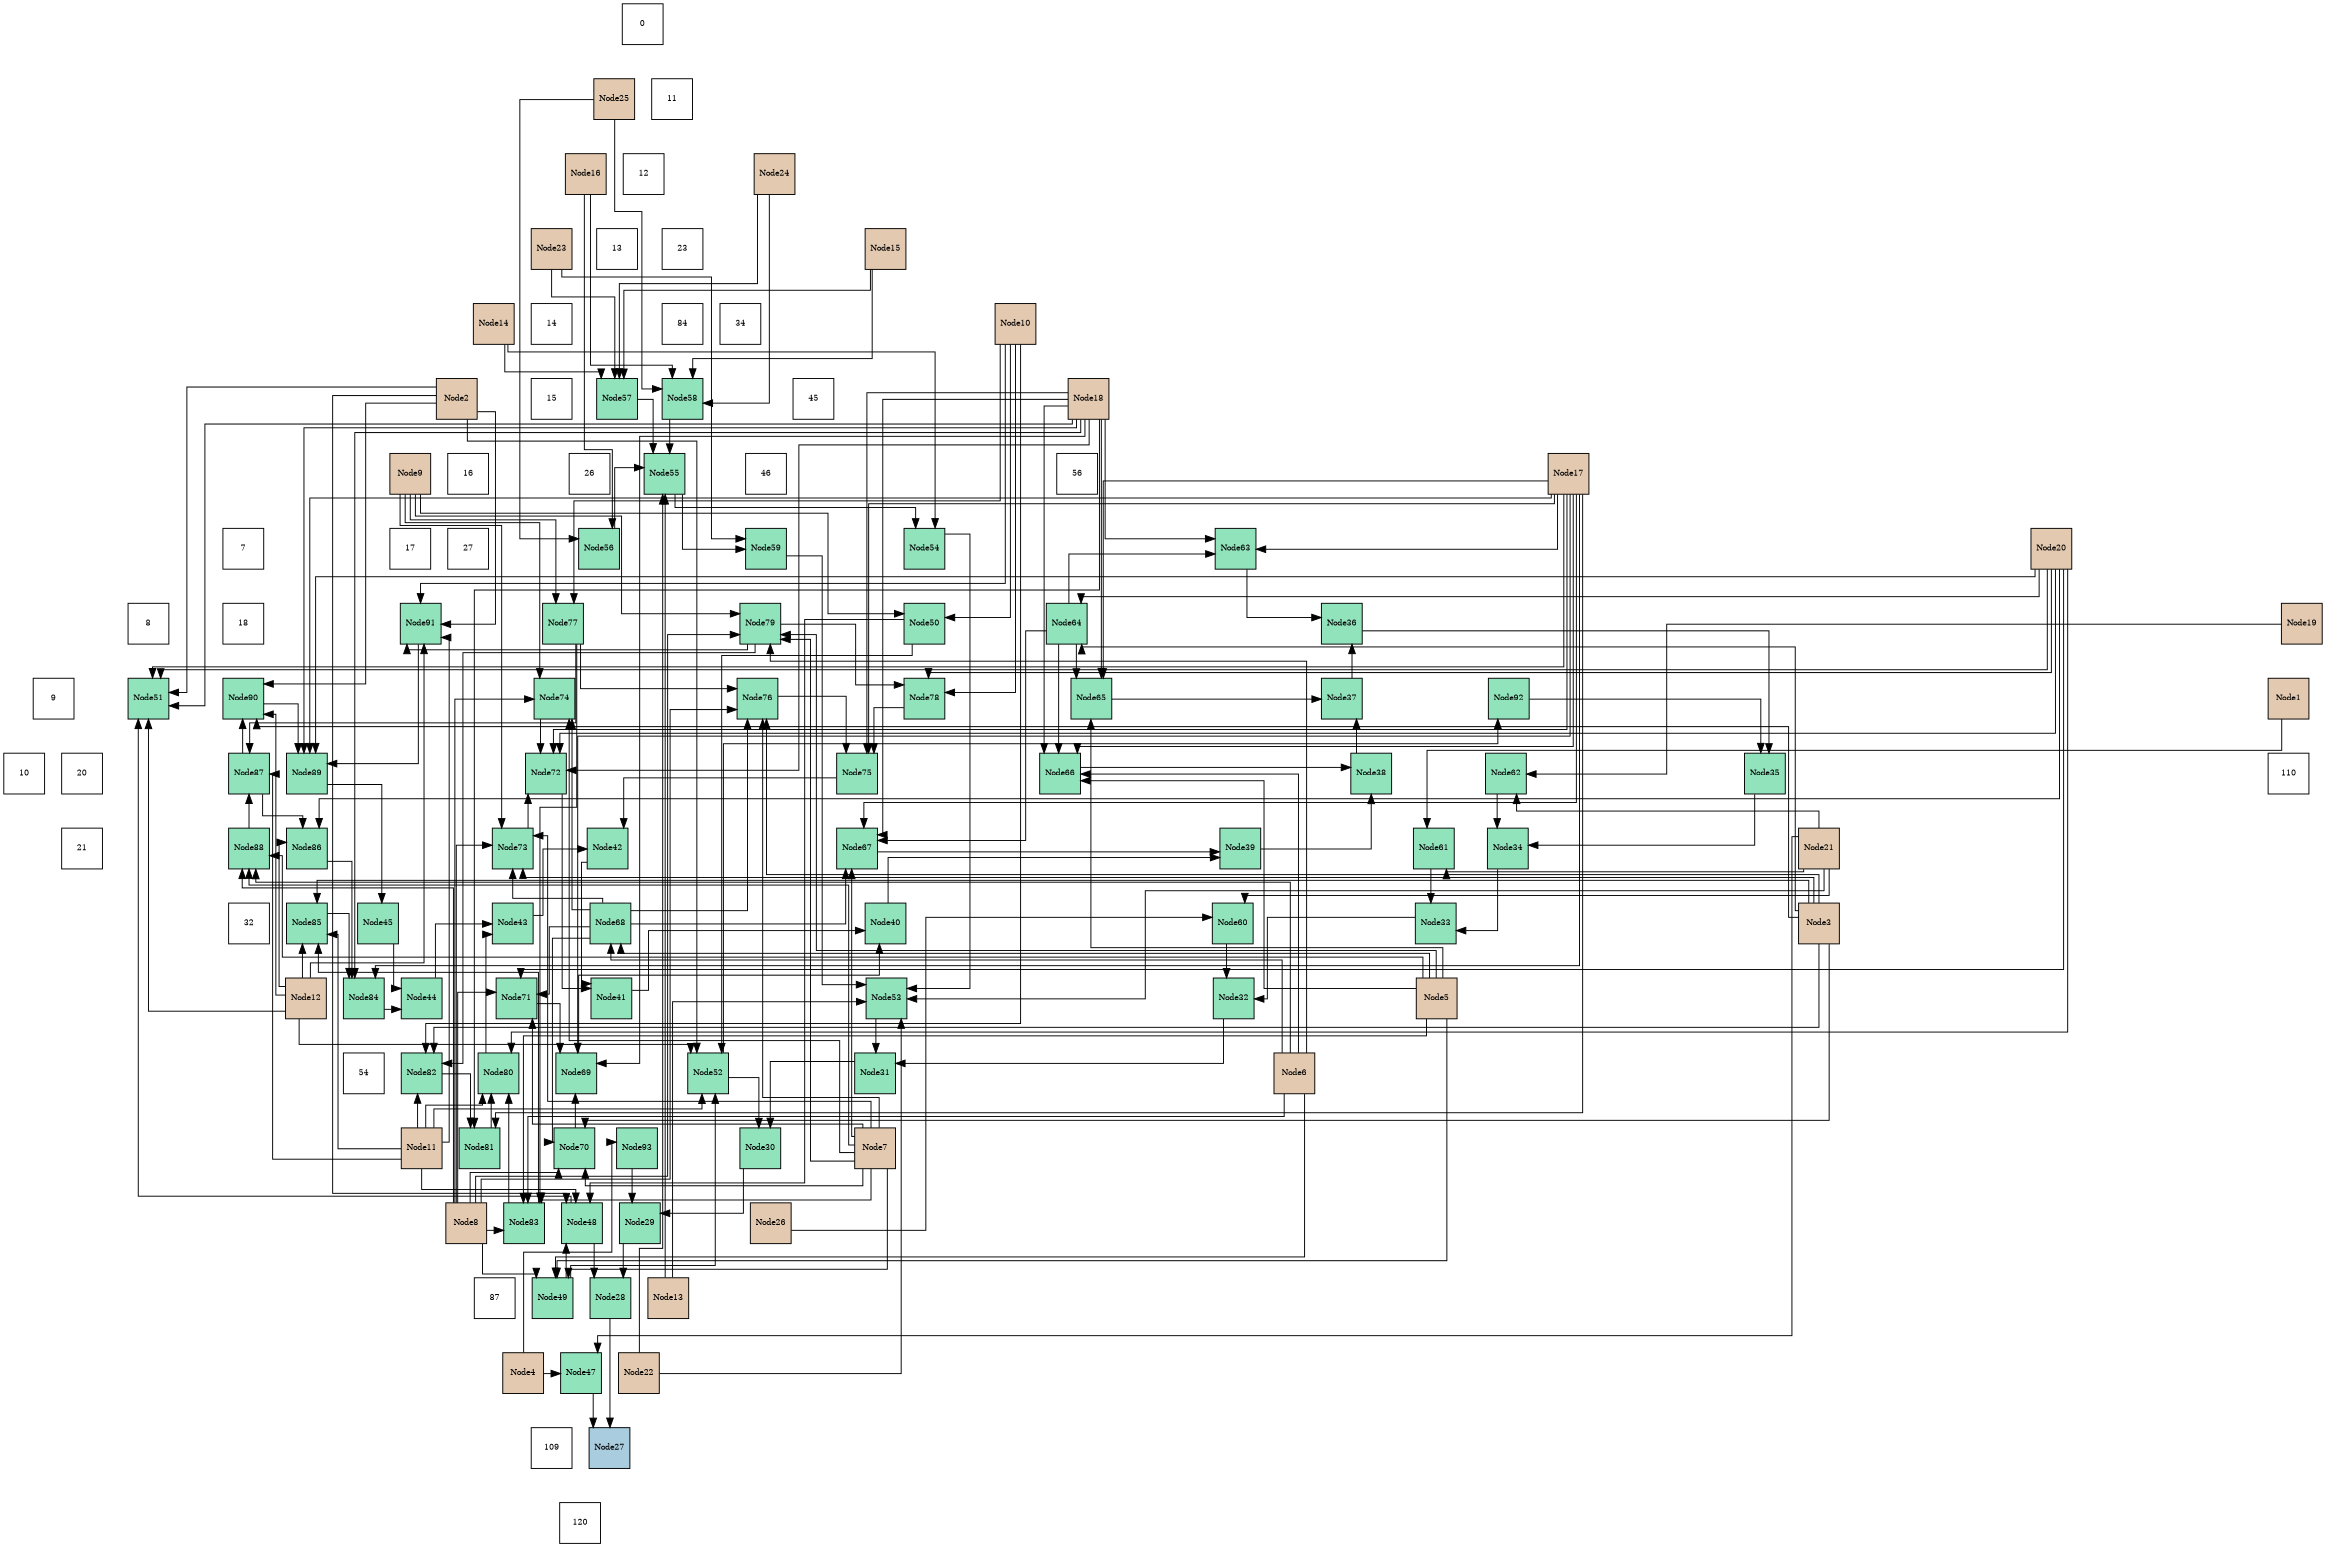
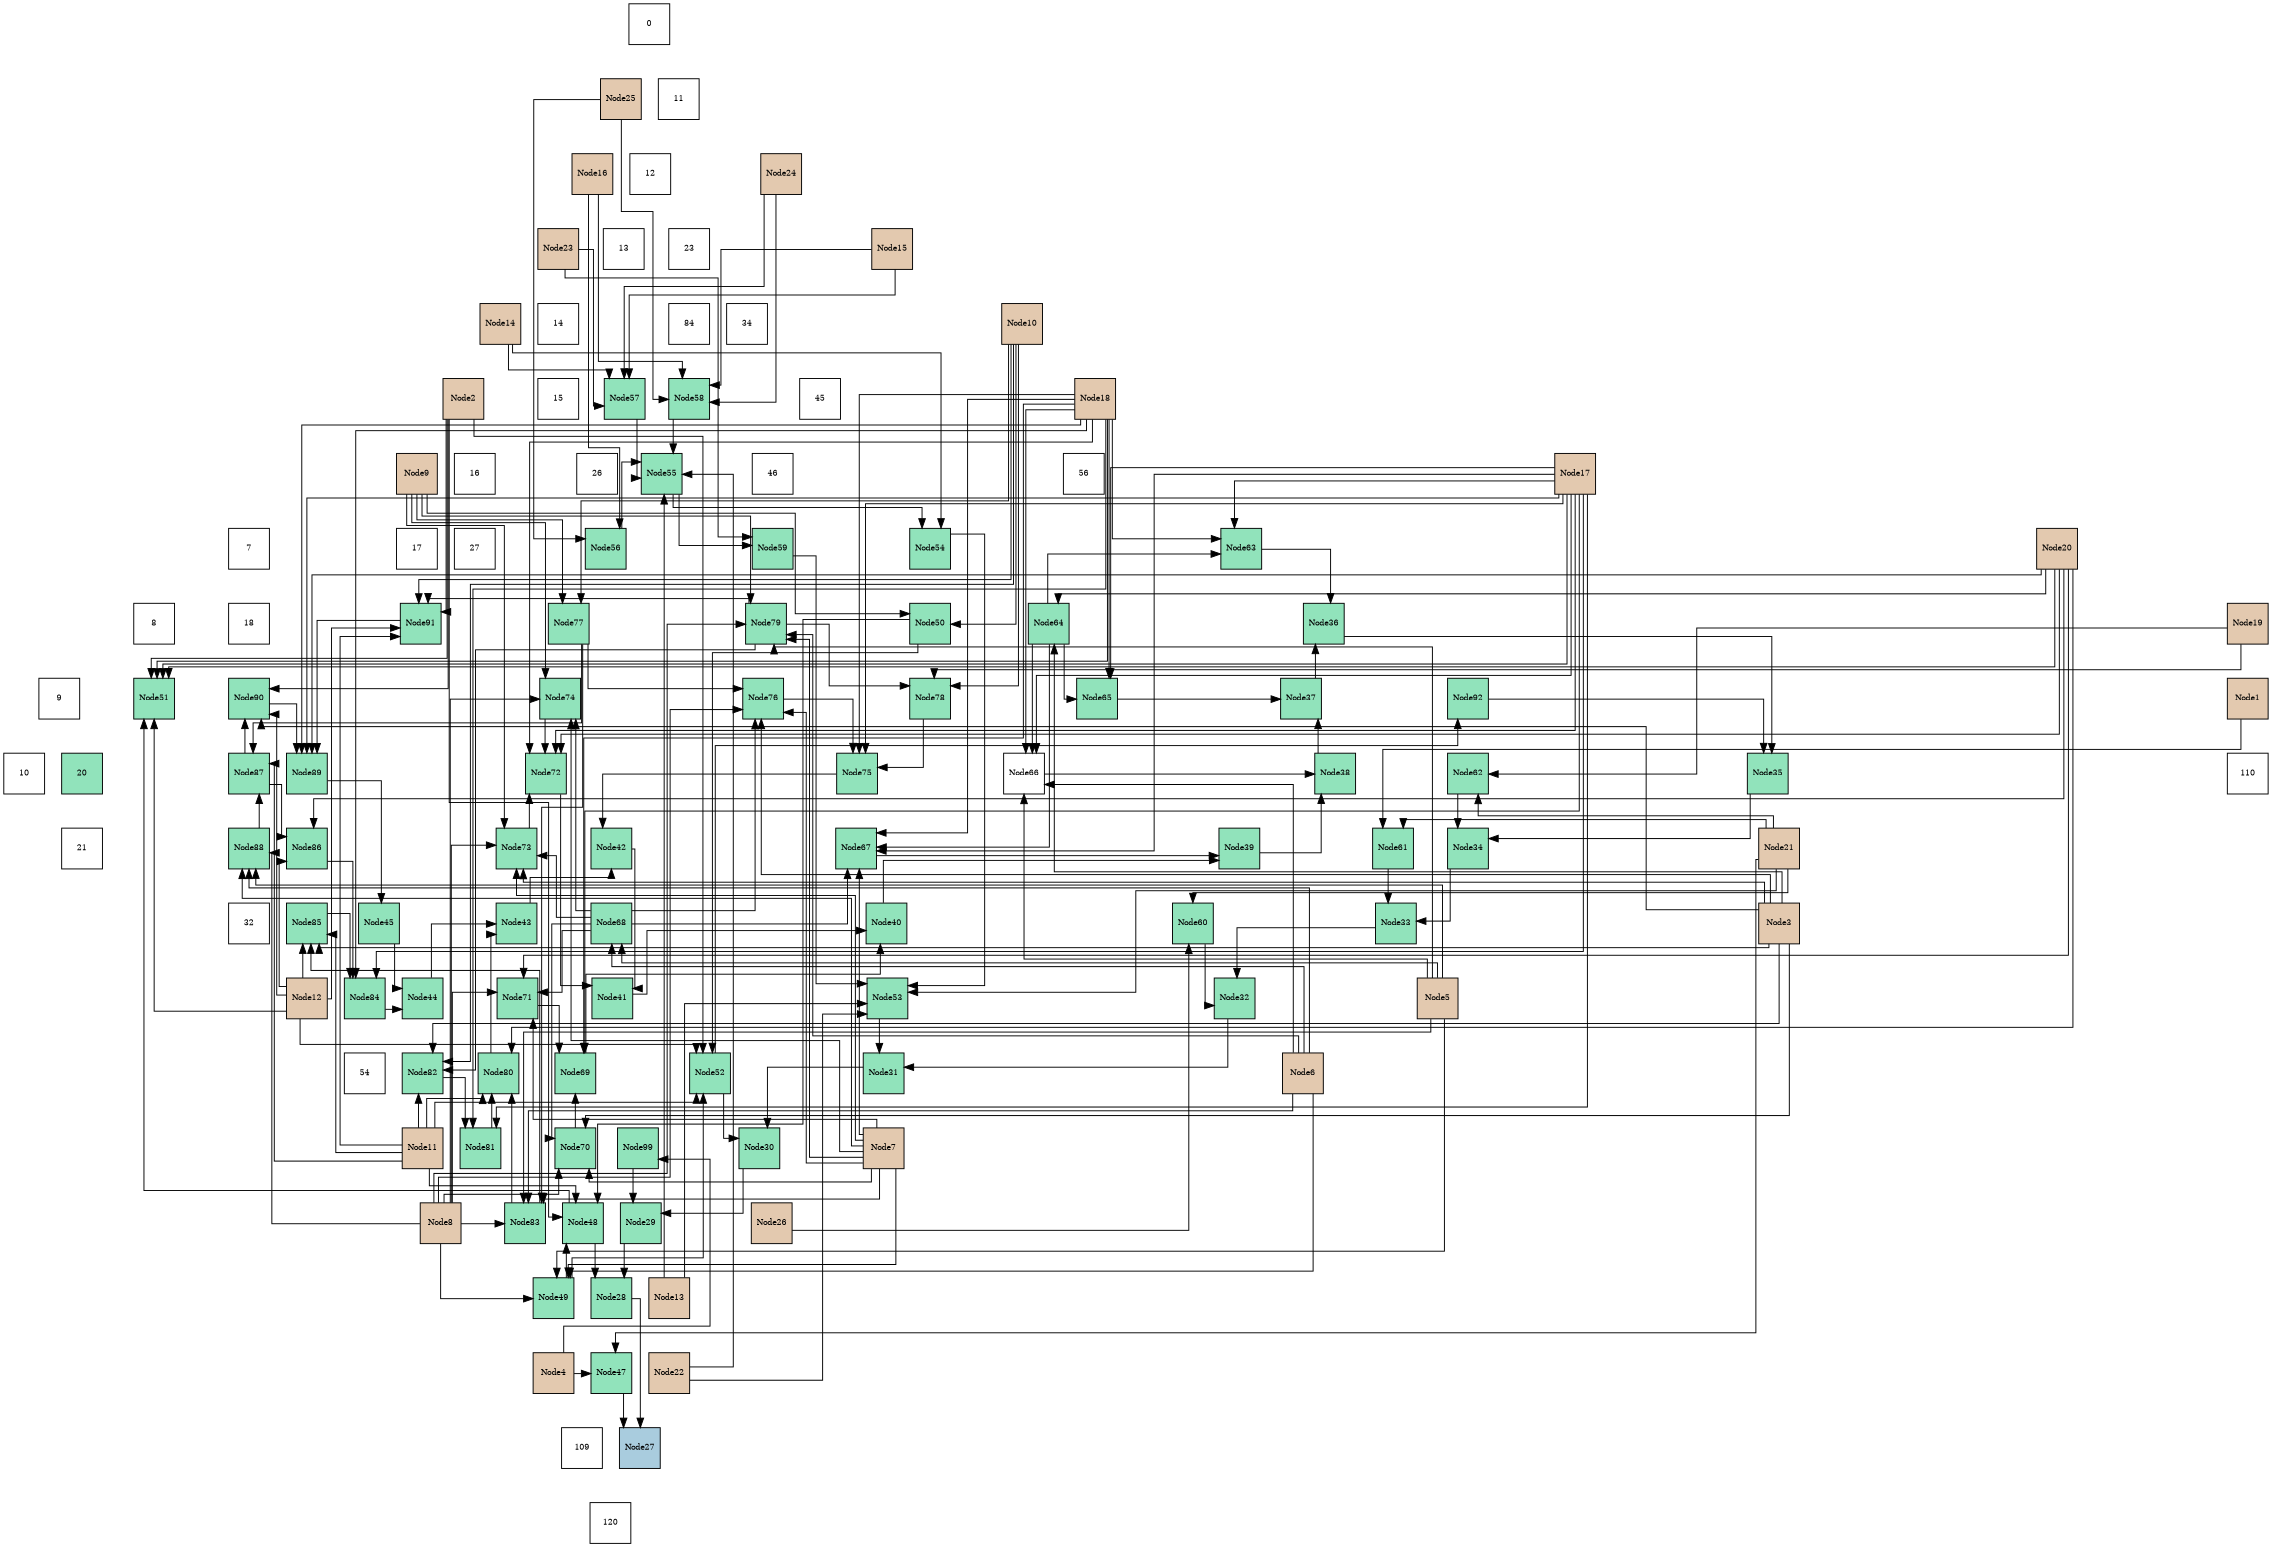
edge "Node20" -> "Node78": now "Node19" -> "Node78"
node "20": fillcolor #ffffff -> #91e3bb
node "Node66": fillcolor #91e3bb -> #ffffff
edge "Node5" -> "Node65": removed
node "Node93": label "Node93" -> "Node99"
node "87": removed
